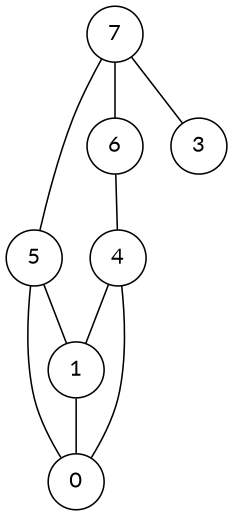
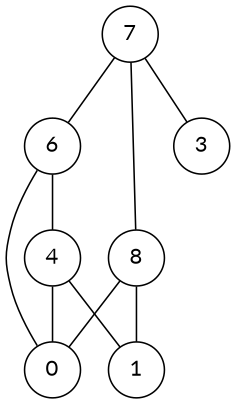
node "5": label "5" -> "8"
edge "1" -- "0": now "6" -- "0"
